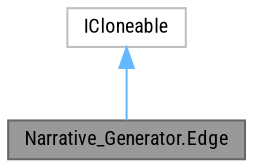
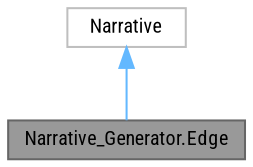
node "ICloneable": label "ICloneable" -> "Narrative"
